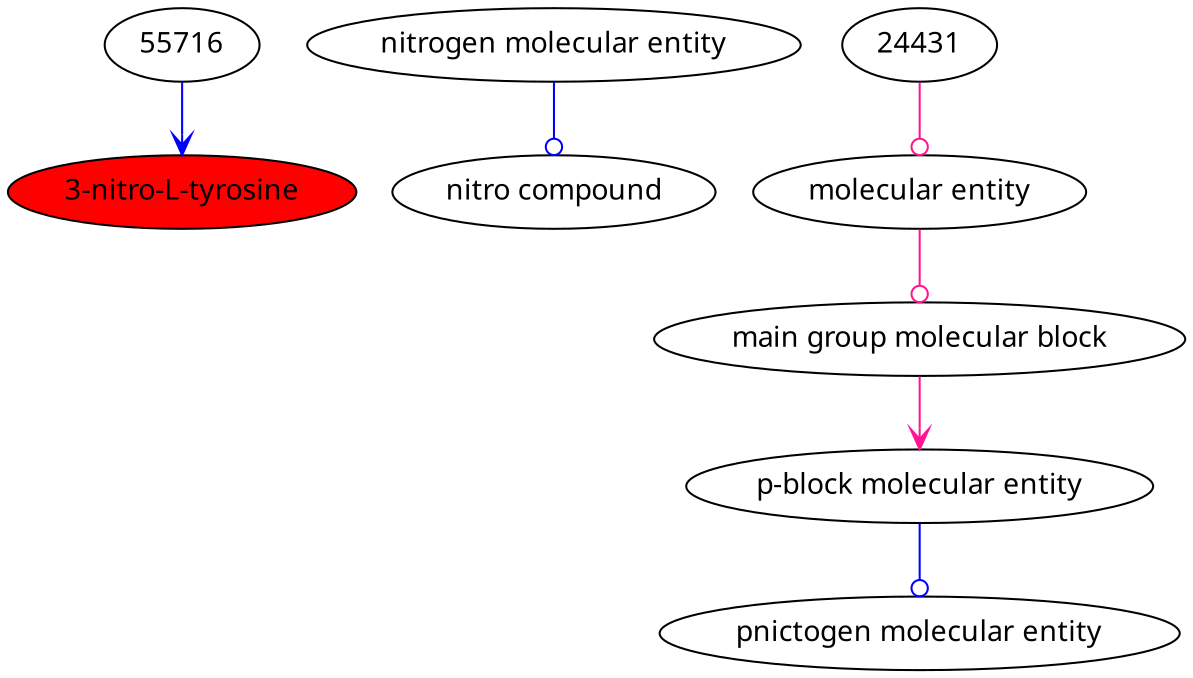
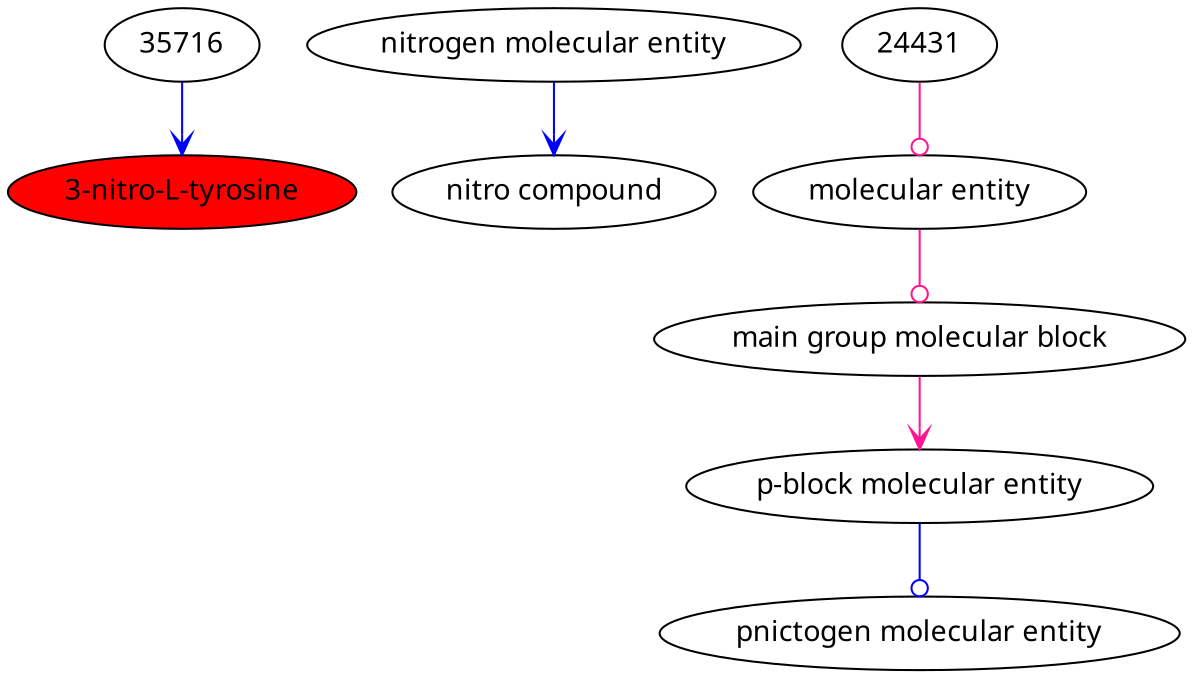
node "55716": label "55716" -> "35716"
edge "nitrogen molecular entity" -> "nitro compound": arrowhead odot -> vee
